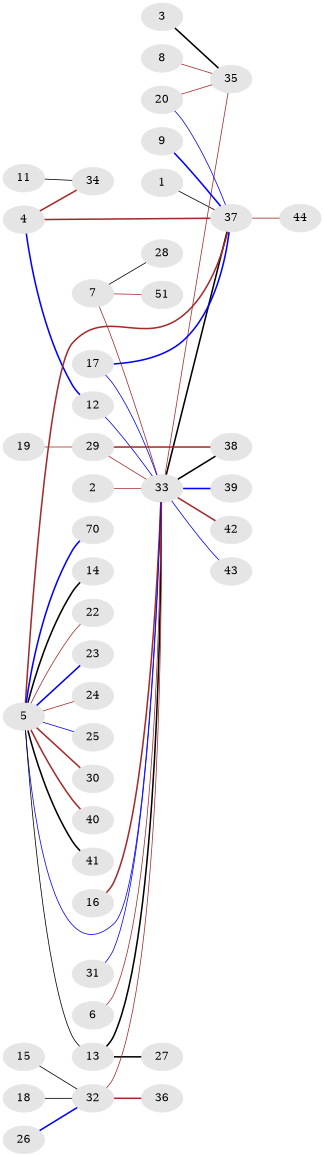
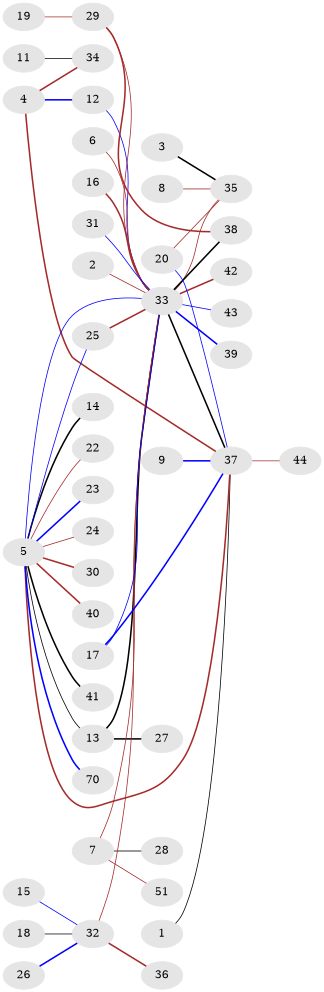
edge "33" -- "25": added
edge "15" -- "32": color black -> blue
